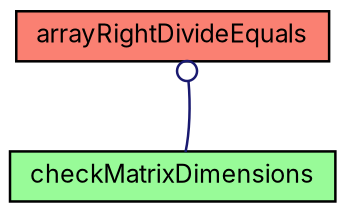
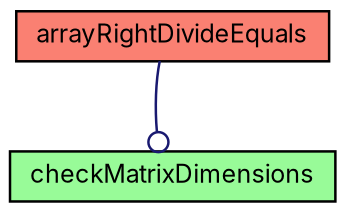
edge "checkMatrixDimensions" -> "arrayRightDivideEquals": reversed
